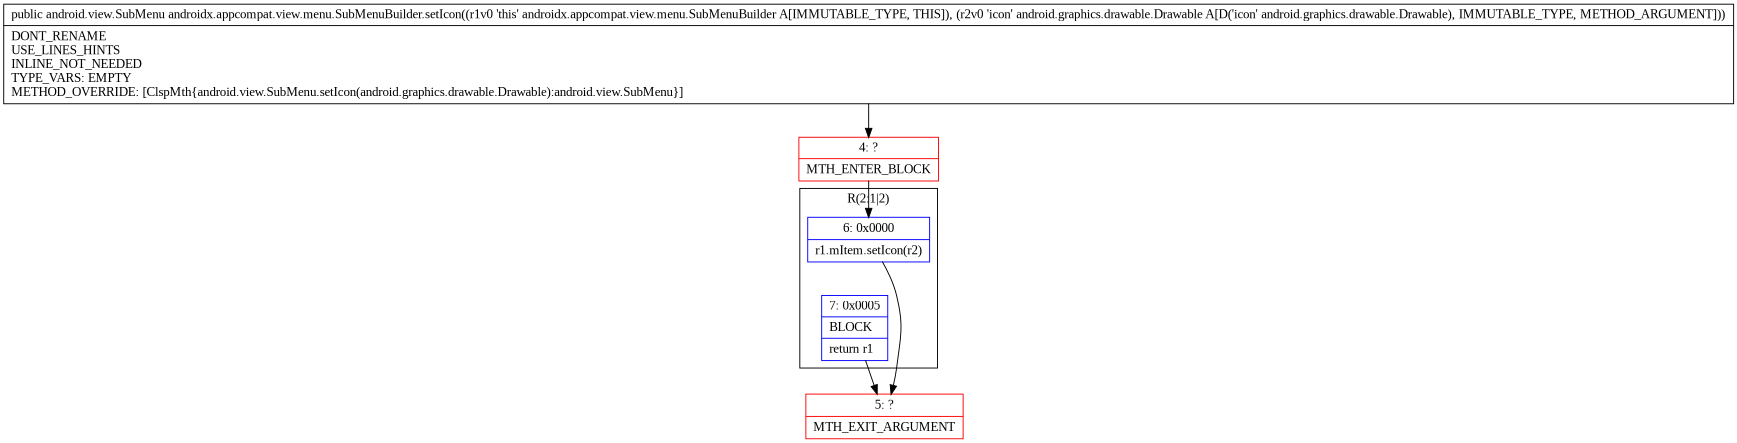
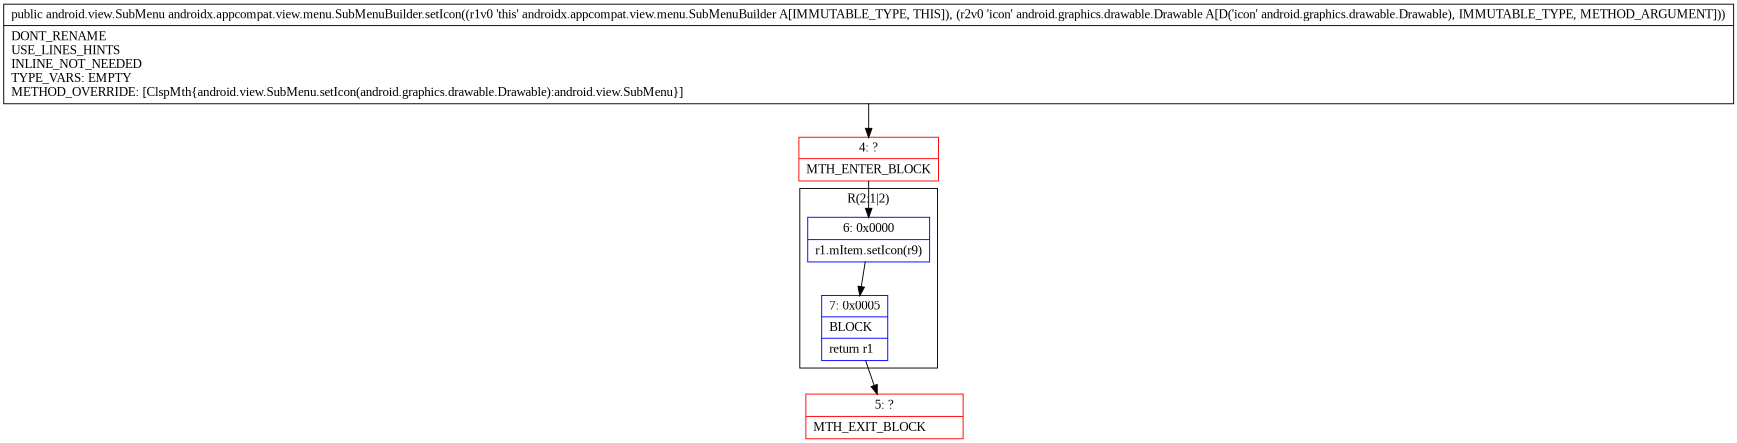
node "6: 0x0000": text "r1.mItem.setIcon(r2)" -> "r1.mItem.setIcon(r9)"
edge "6: 0x0000" -> "5: ?": now "6: 0x0000" -> "7: 0x0005"
node "5: ?": text "MTH_EXIT_ARGUMENT" -> "MTH_EXIT_BLOCK"
